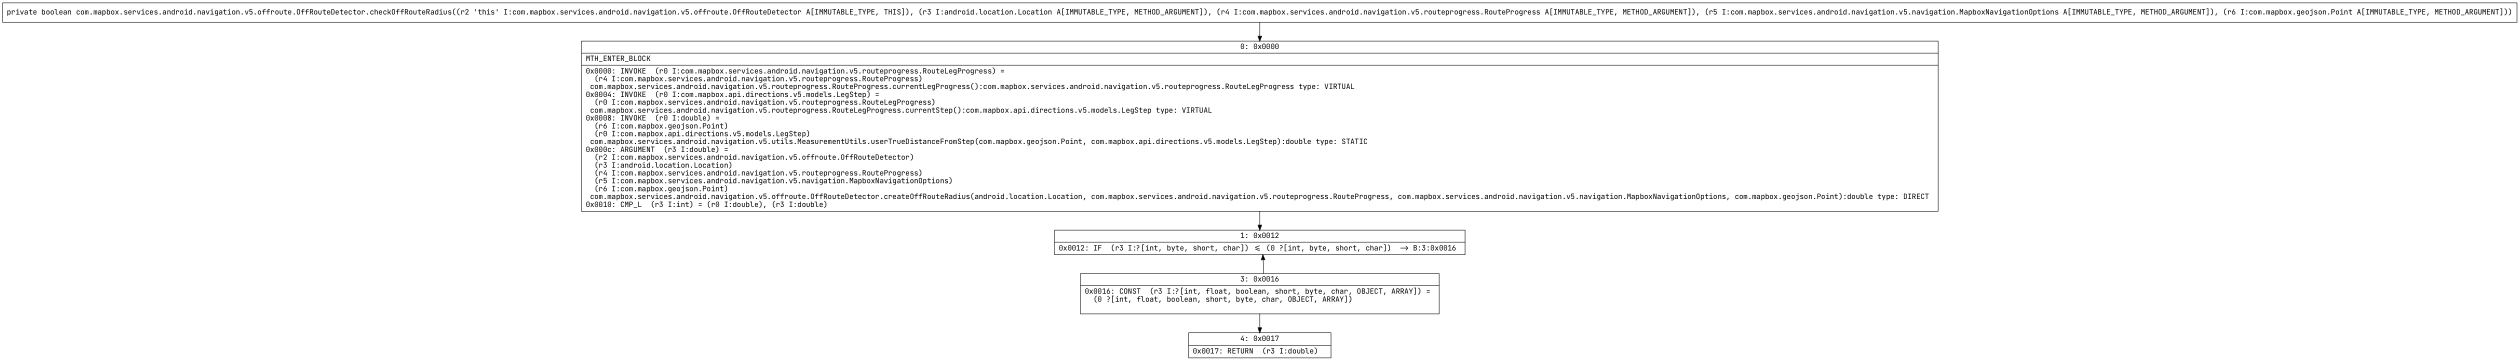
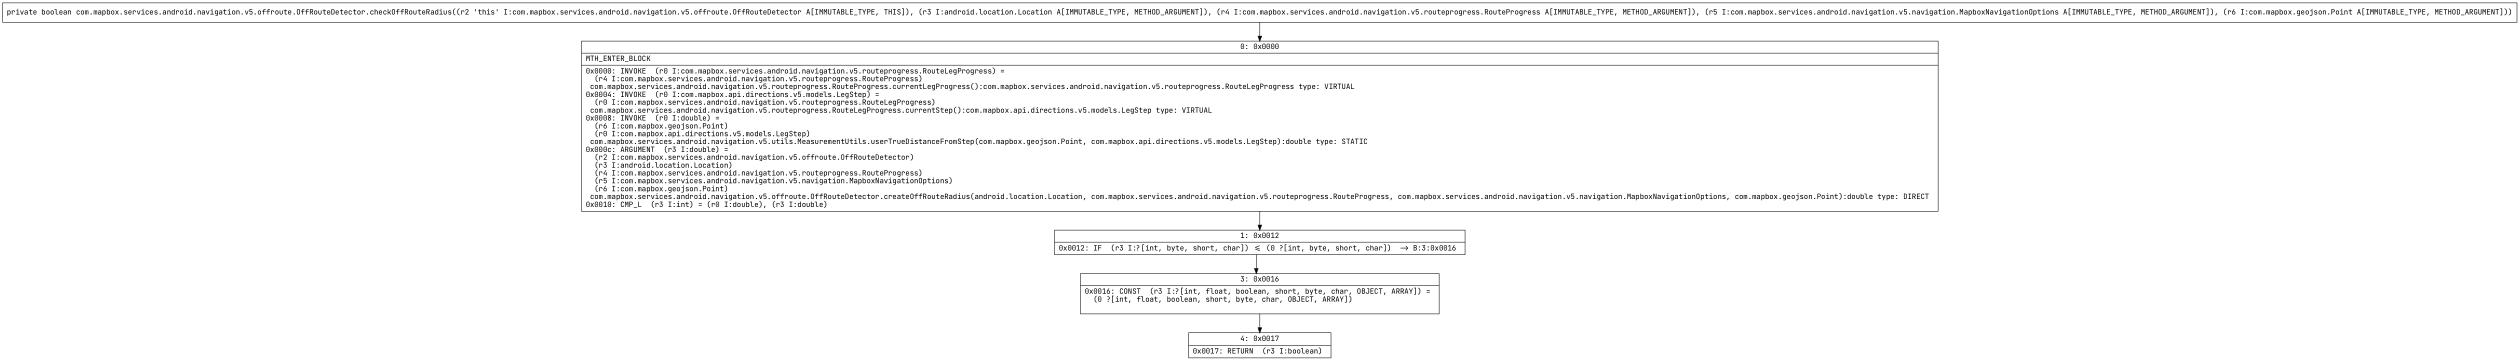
edge "3: 0x0016" -> "1: 0x0012": reversed
node "4: 0x0017": text "0x0017: RETURN  (r3 I:double)" -> "0x0017: RETURN  (r3 I:boolean)"
